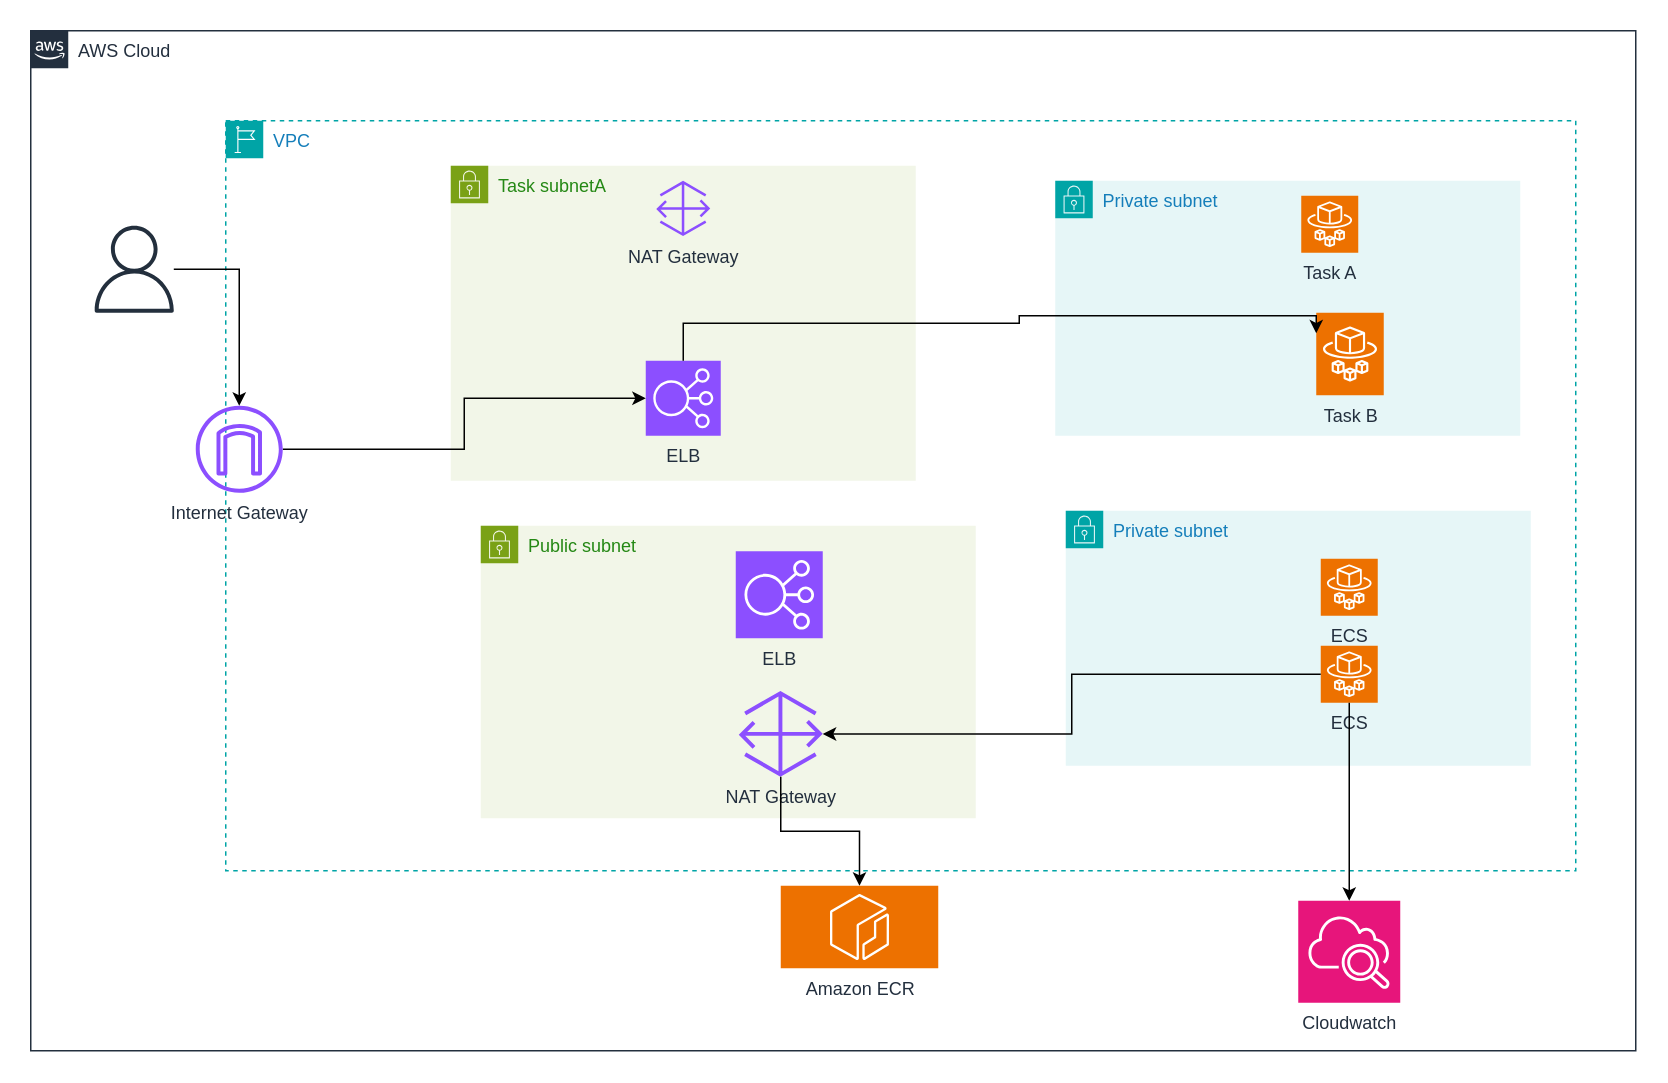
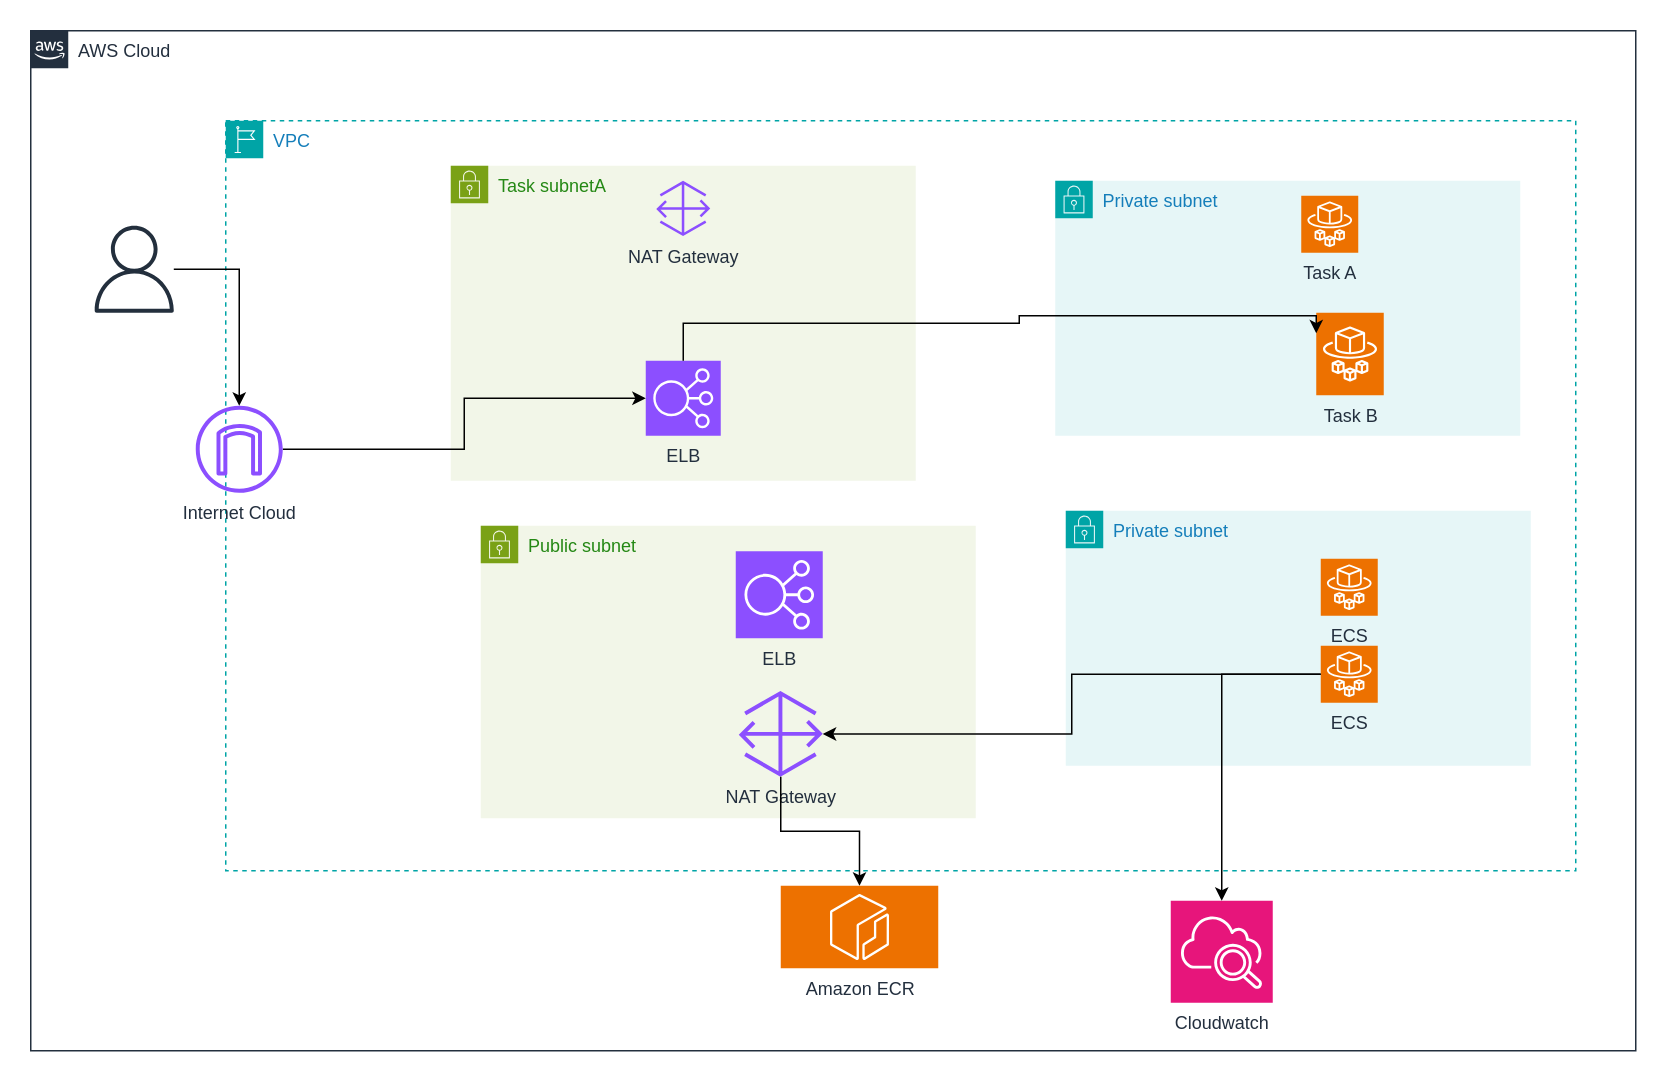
node "Internet Gateway": label "Internet Gateway" -> "Internet Cloud"
node "Cloudwatch": moved (1349, 952) -> (1222, 952)
